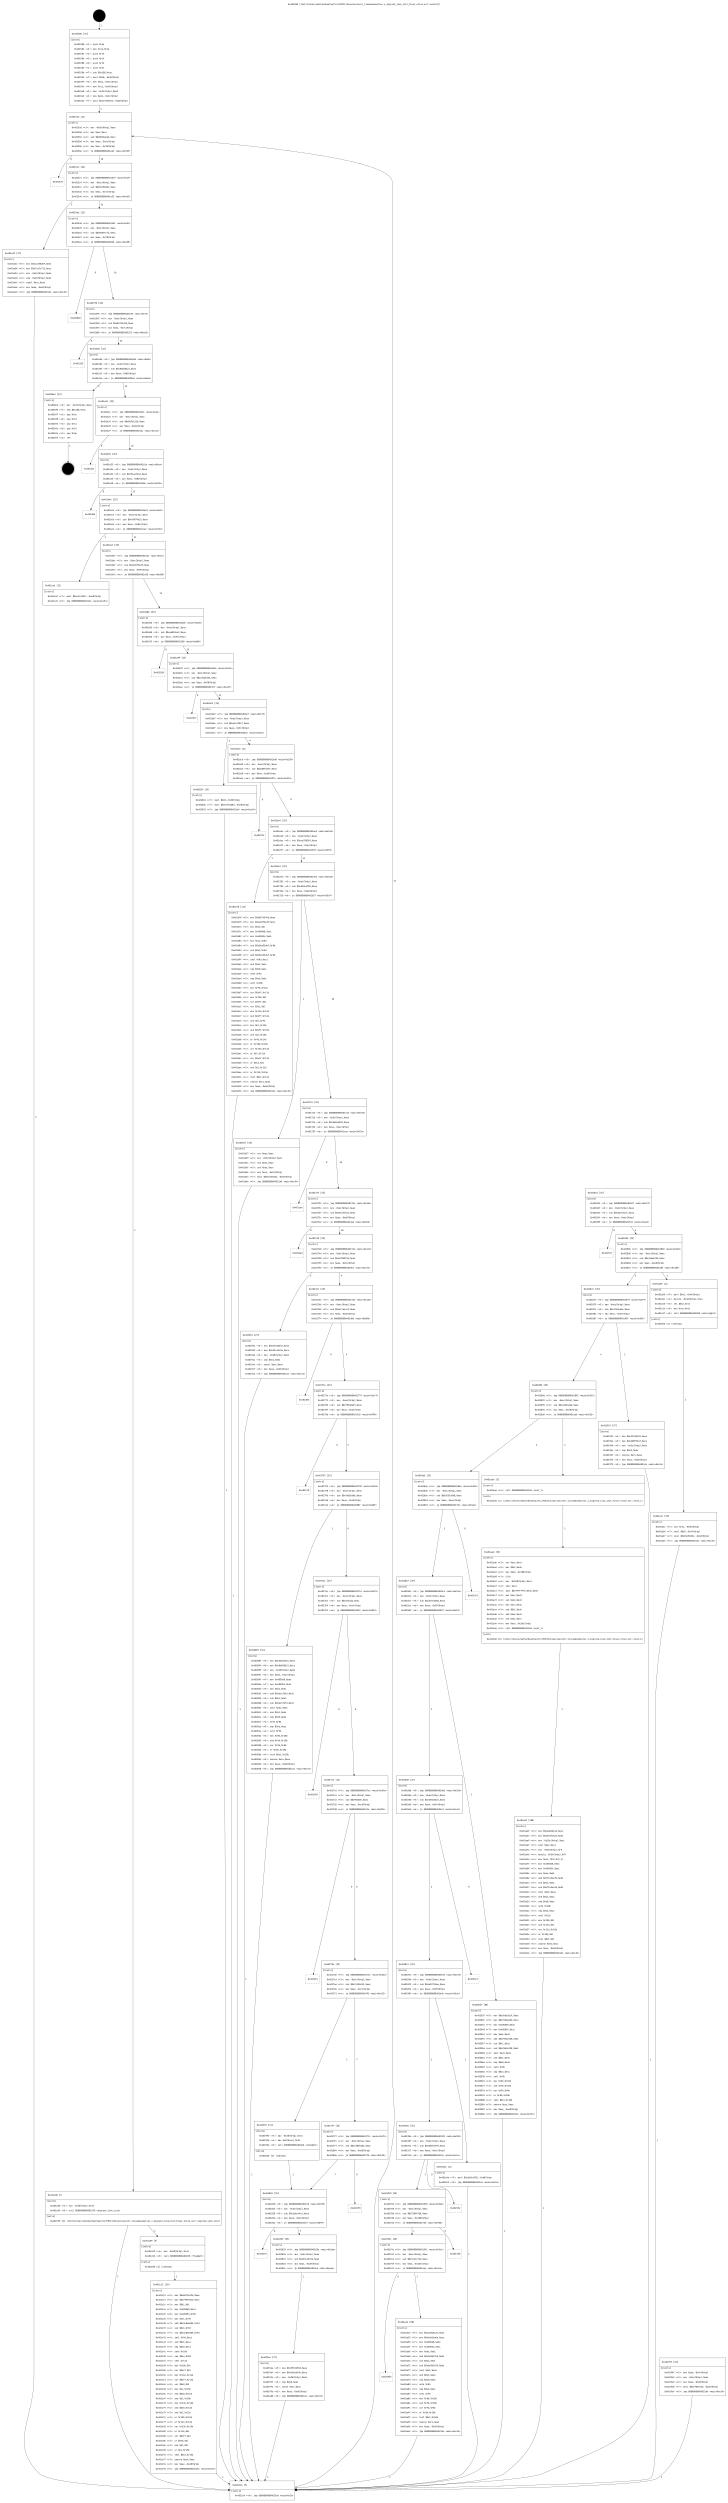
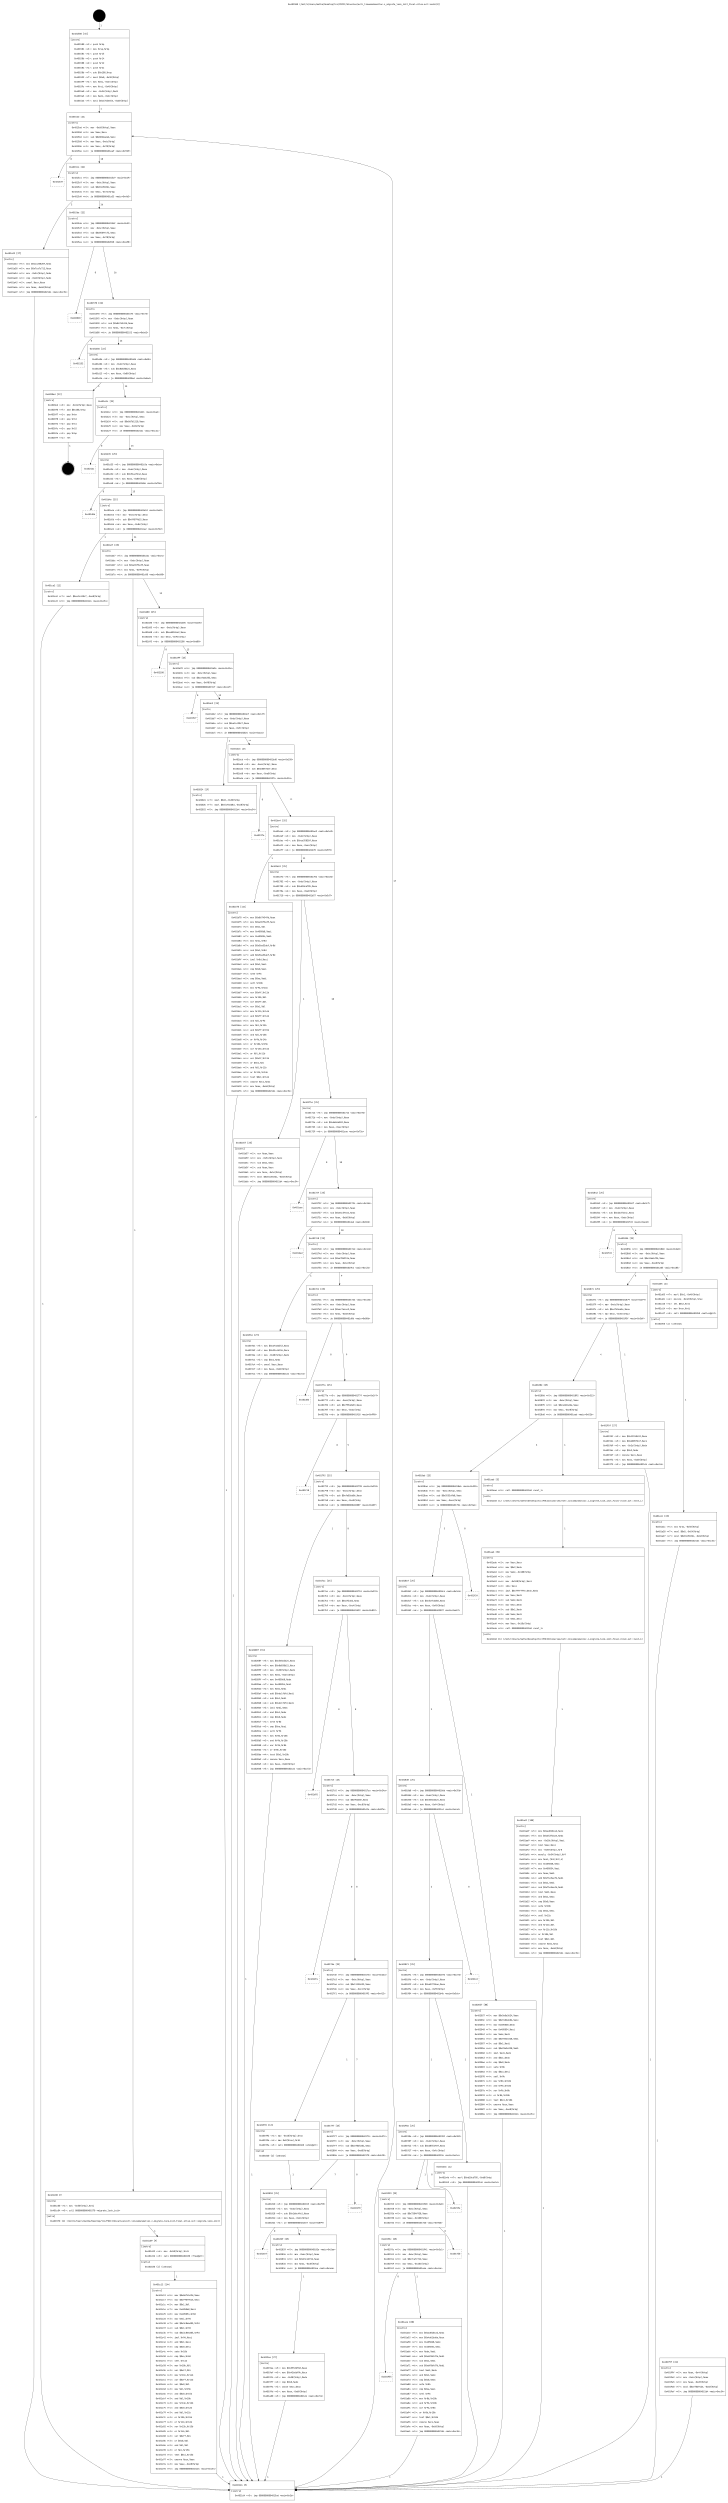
edge "0x401c00 [9]" -> "0x4021d4 [5]": now "0x401ca2 [12]" -> "0x4021d4 [5]"
